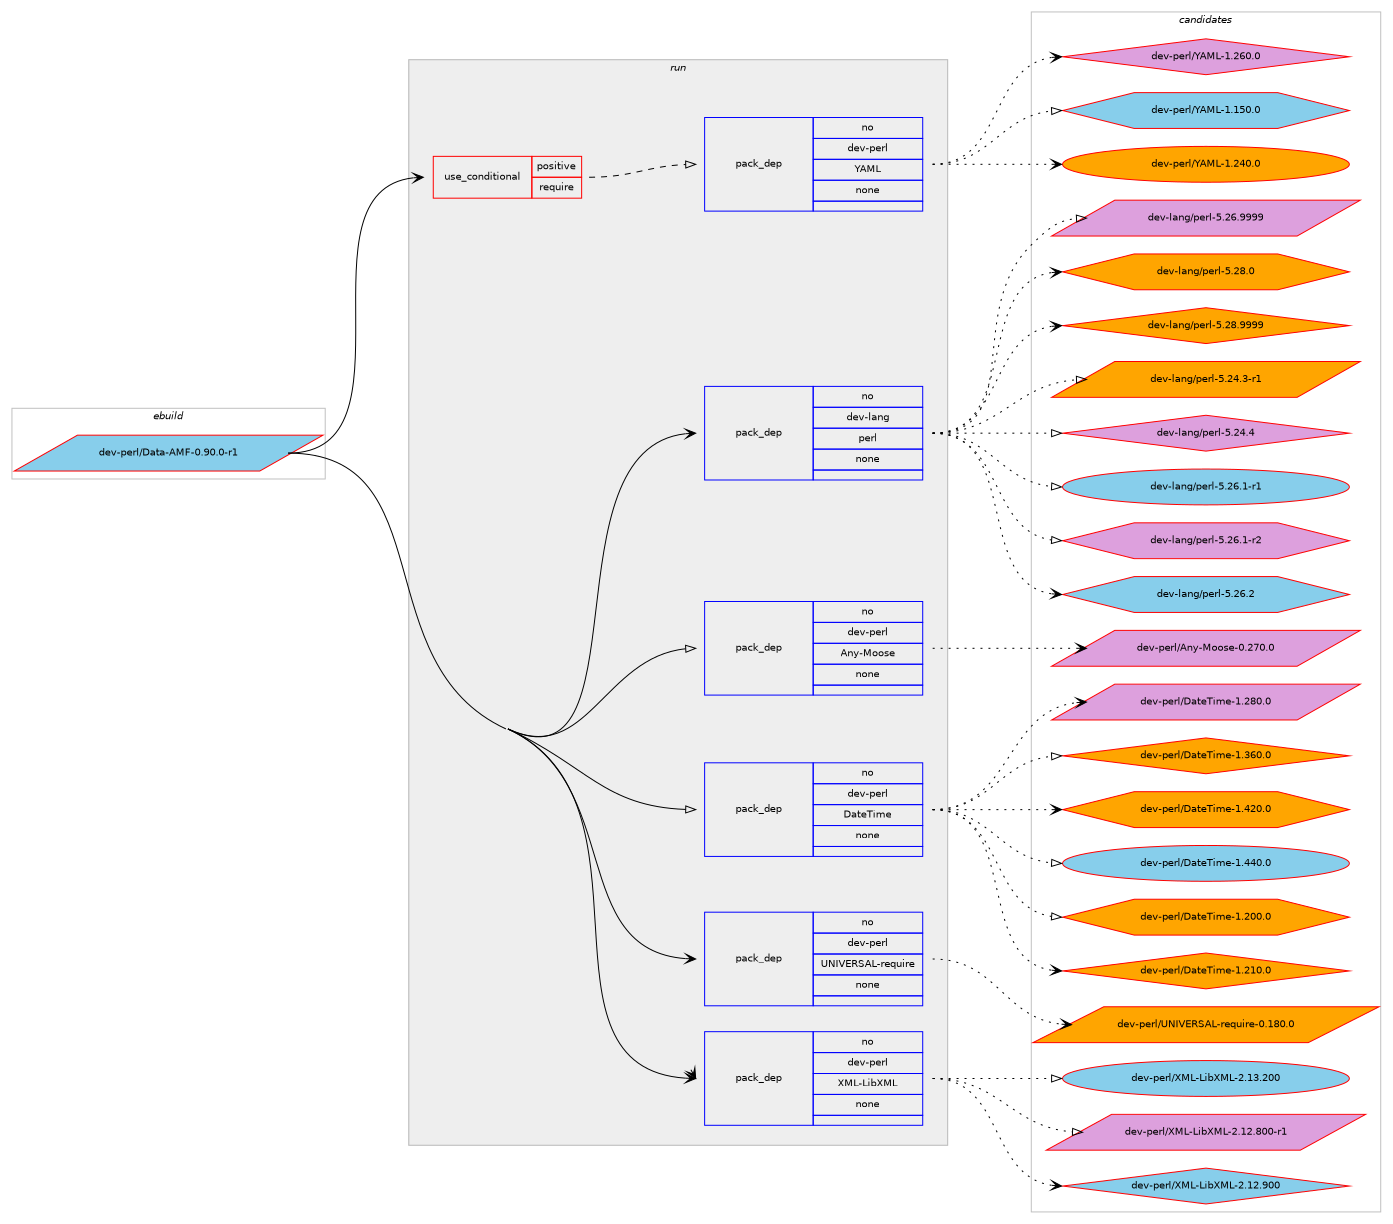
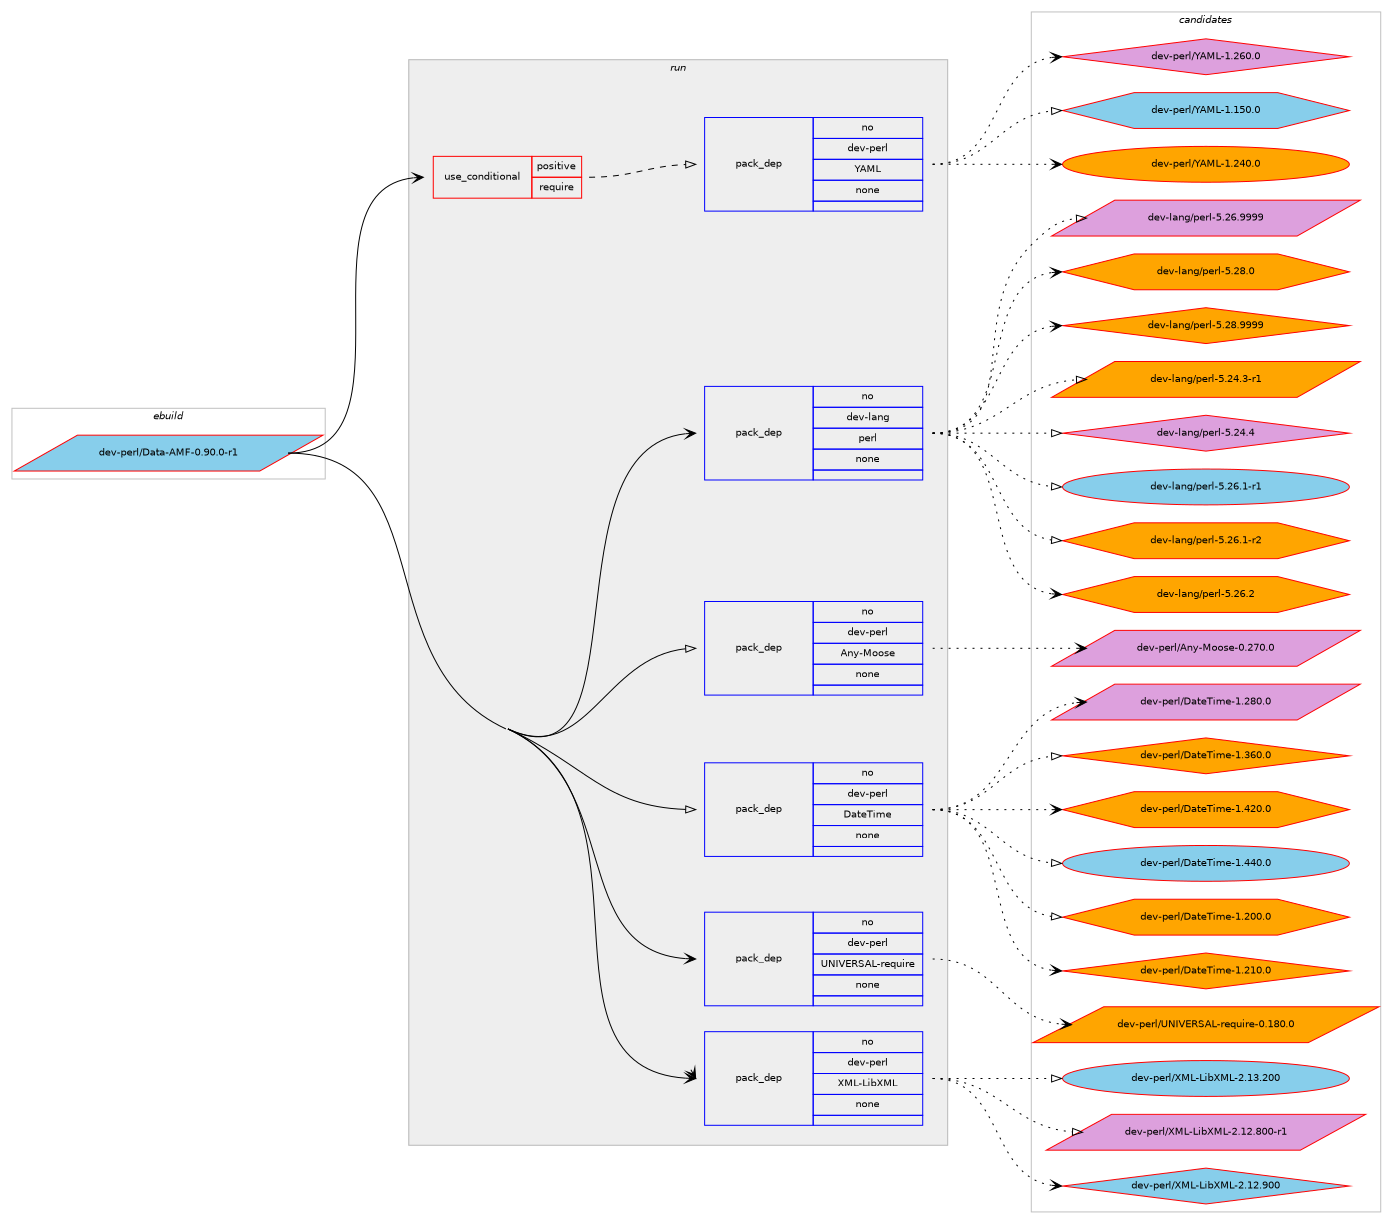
node "dev-lang/perl-5.26.1-r2": fillcolor plum -> orange
node "dev-lang/perl-5.26.2": fillcolor skyblue -> orange
